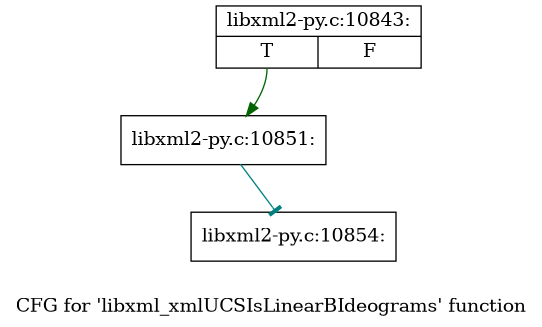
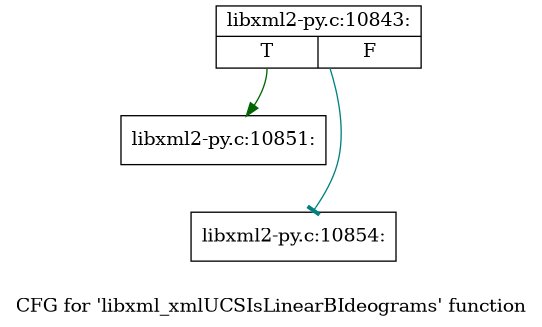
edge "libxml2-py.c:10851:" -> "libxml2-py.c:10854:": now "libxml2-py.c:10843:" -> "libxml2-py.c:10854:"
